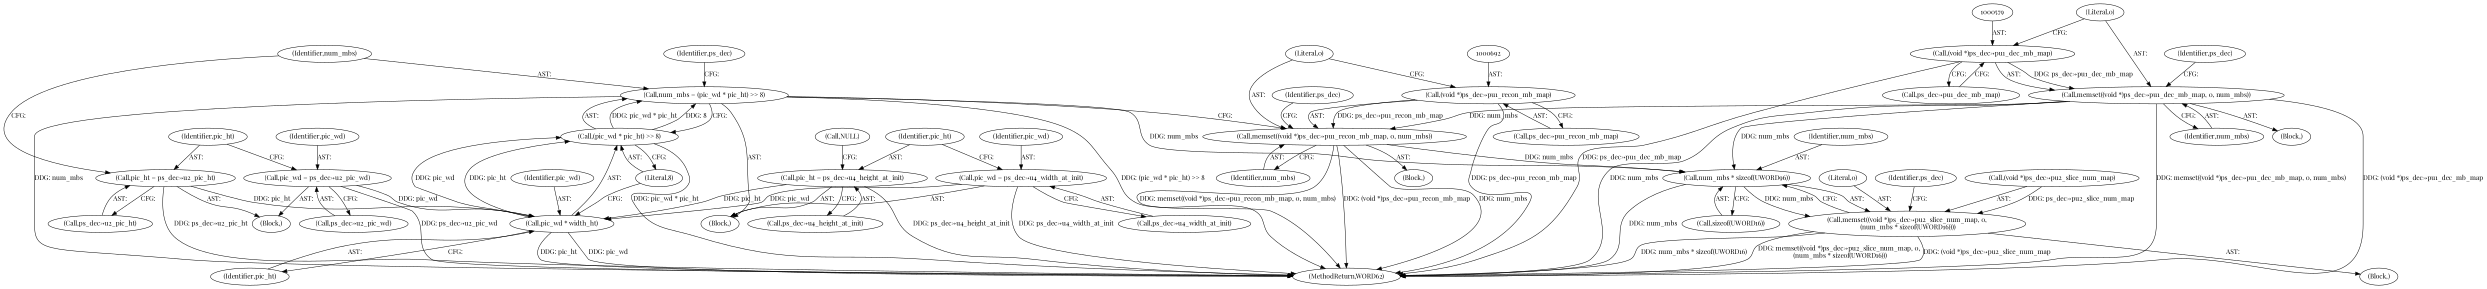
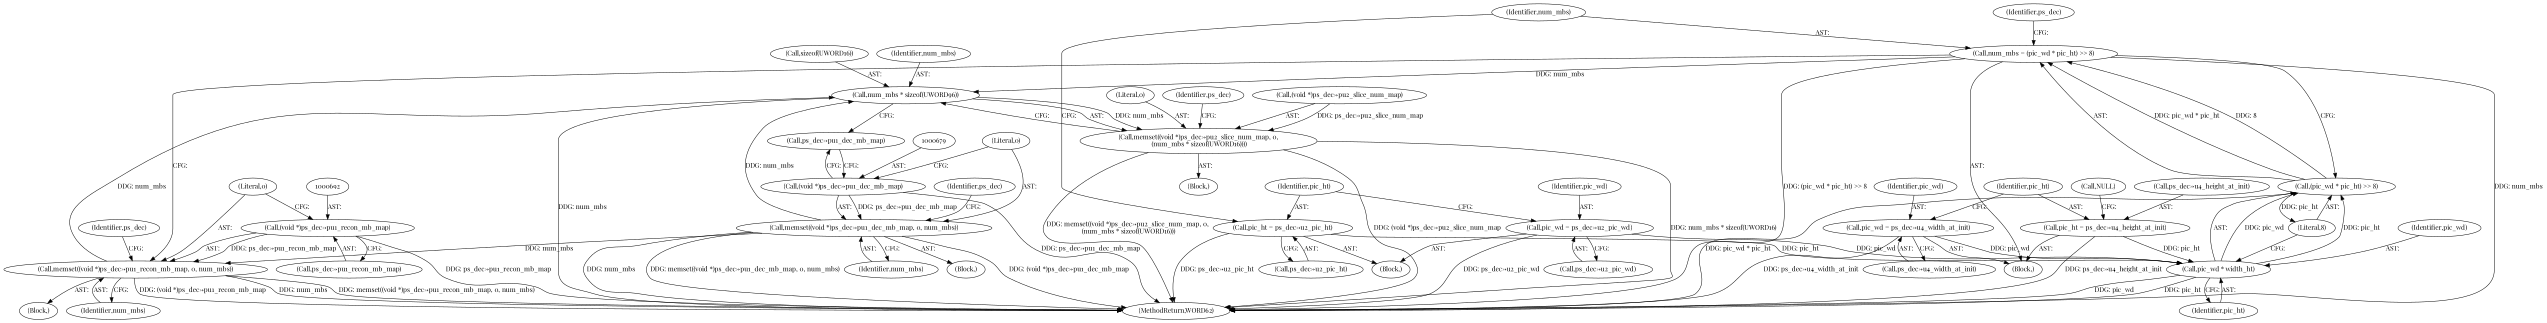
node "1000579": label "1000579" -> "1000679"
edge "(Call,(pic_wd * pic_ht) >> 8)" -> "(Literal,8)": label "CFG: " -> "DDG: pic_ht"
edge "(Call,num_mbs * sizeof(UWORD96))" -> "(Call,sizeof(UWORD16))": now "(Call,num_mbs * sizeof(UWORD96))" -> "(Call,ps_dec->pu1_dec_mb_map)"
edge "(Call,pic_ht = ps_dec->u4_height_at_init)" -> "(Call,ps_dec->u4_height_at_init)": removed, label "CFG:"
